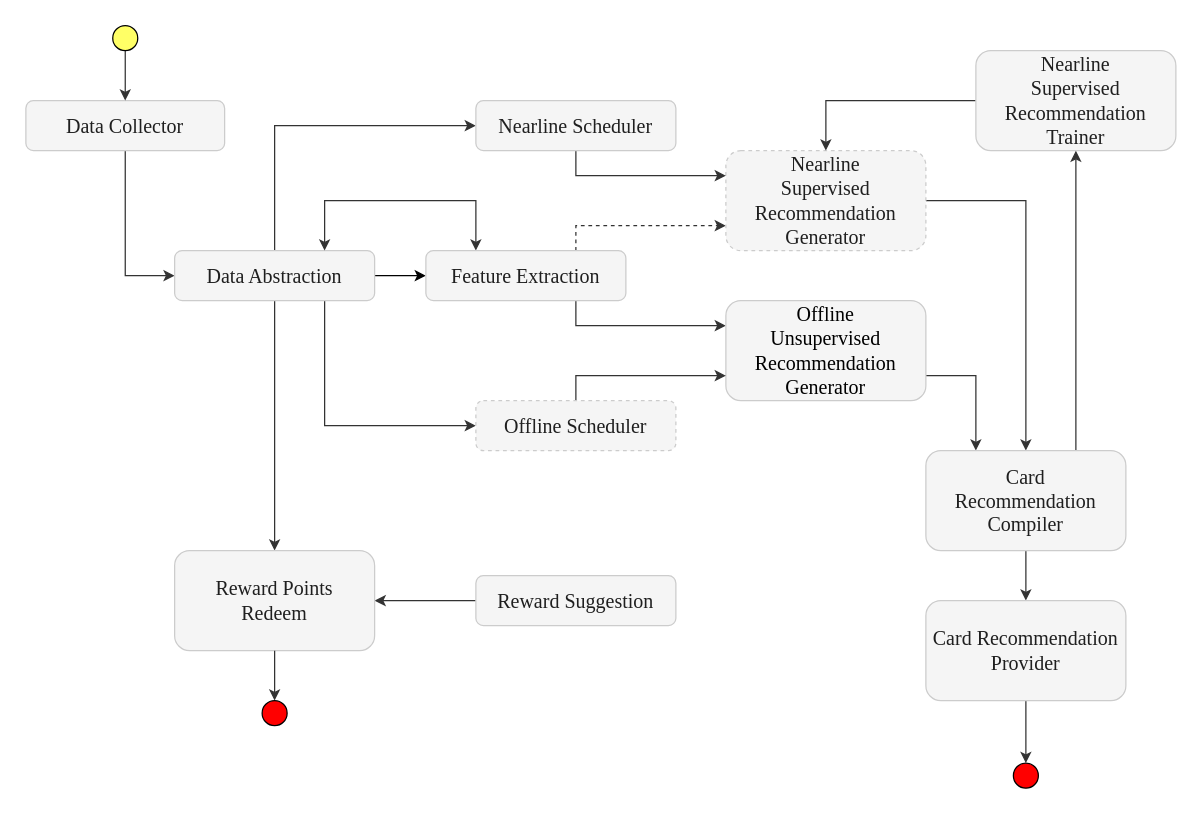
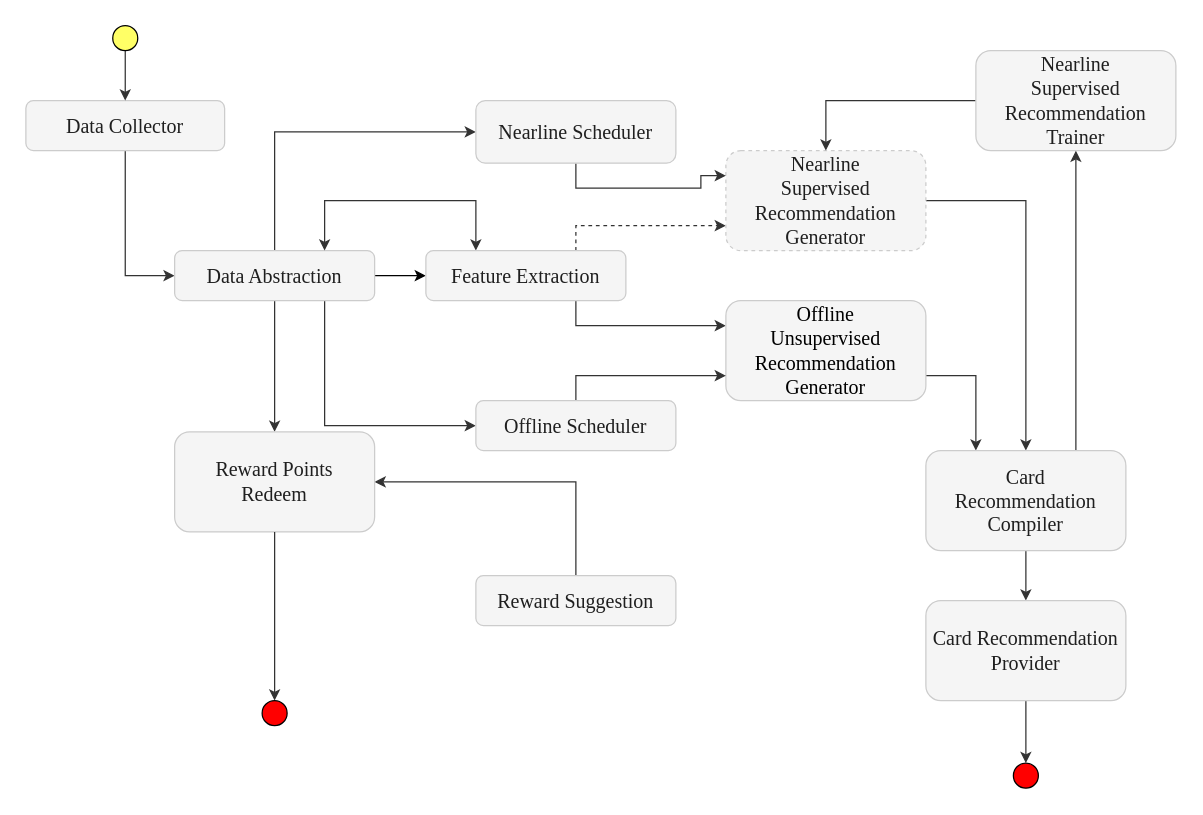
node "Nearline Scheduler": size 200x50 -> 200x63
node "Offline Scheduler": style dashed -> solid
node "Reward Points Redeem": moved (274, 601) -> (274, 482)
